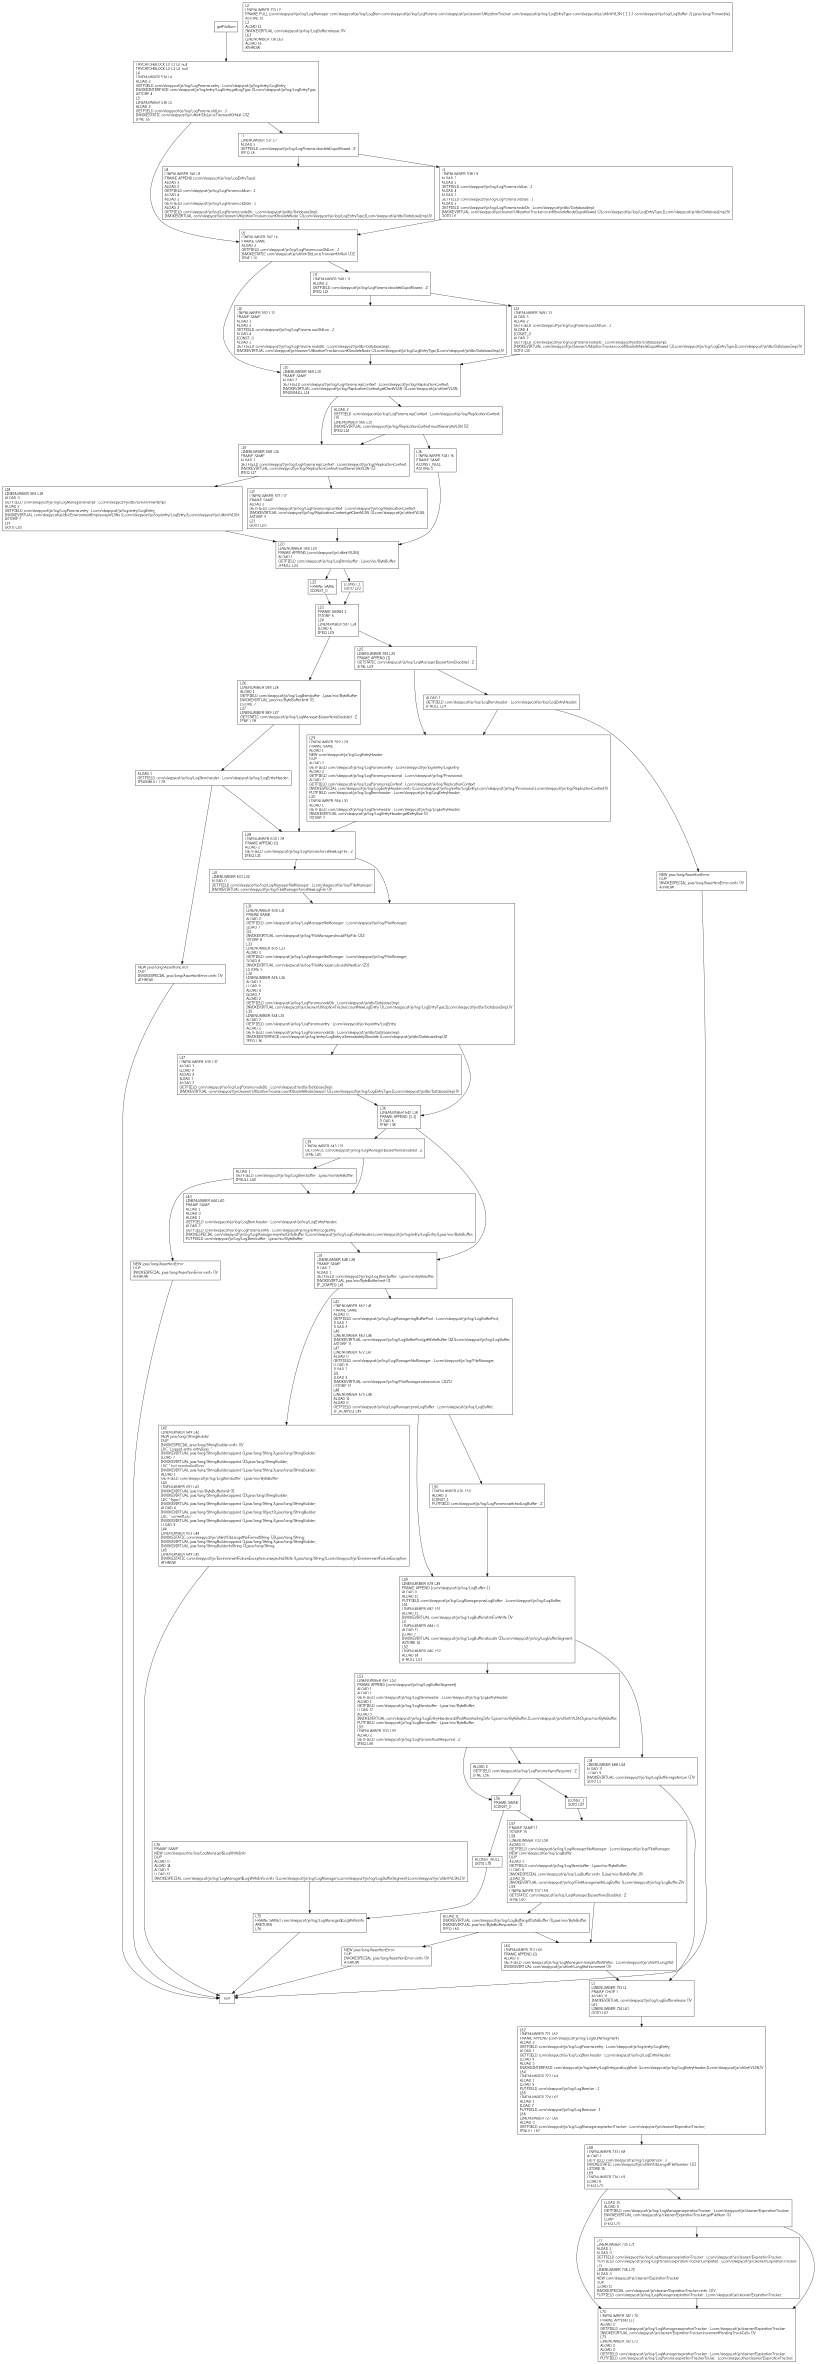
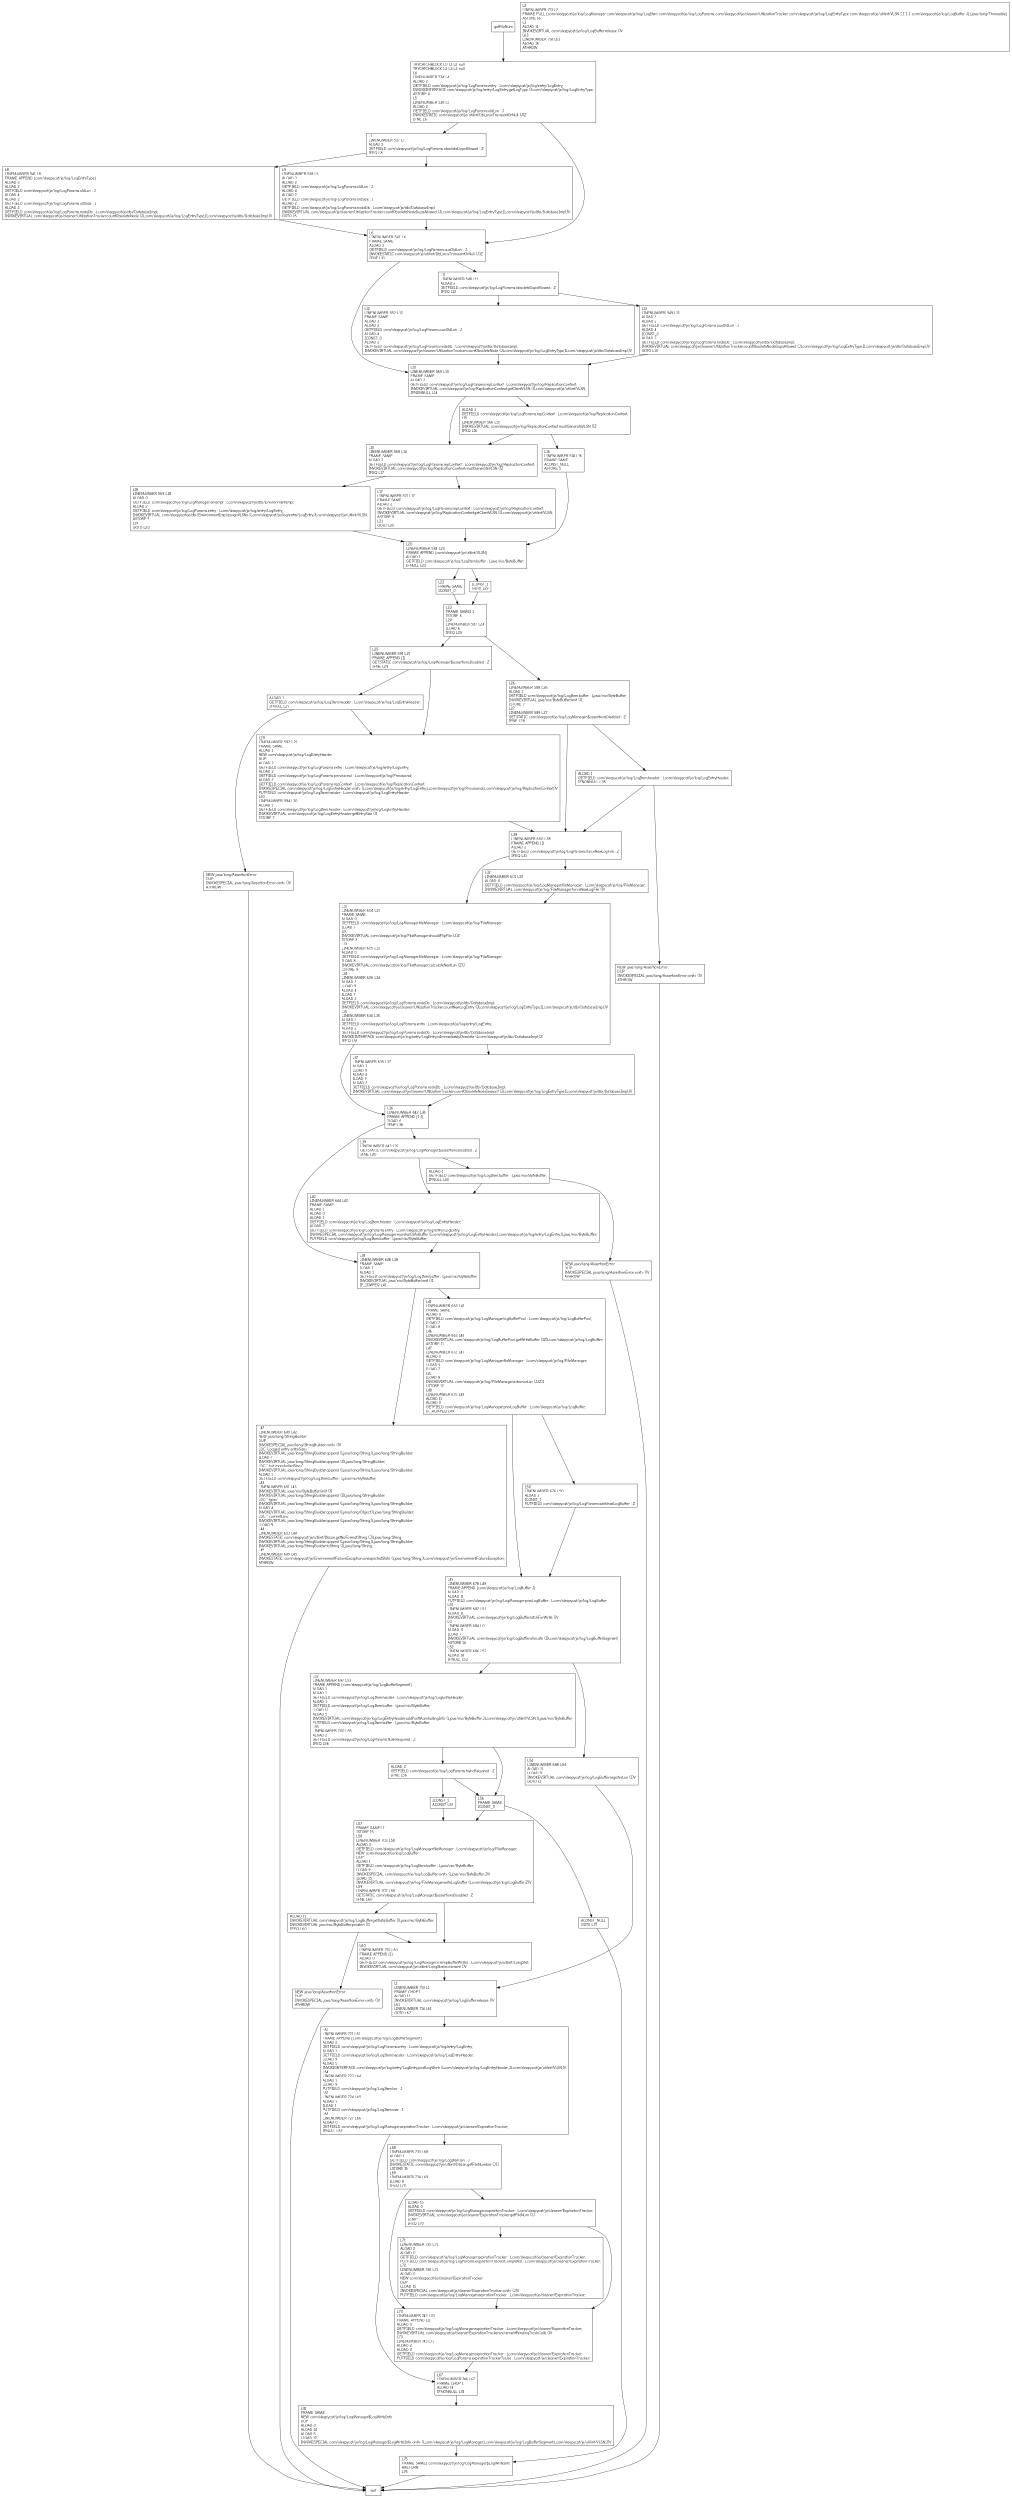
node "ICONST_1 GOTO L57": label "ICONST_1 GOTO L57" -> "ICONST_1 ACONST L57"
node "L67 LINENUMBER 746 L67 FRAME CHOP 1 ALOAD 14 IFNONNULL L74": added
